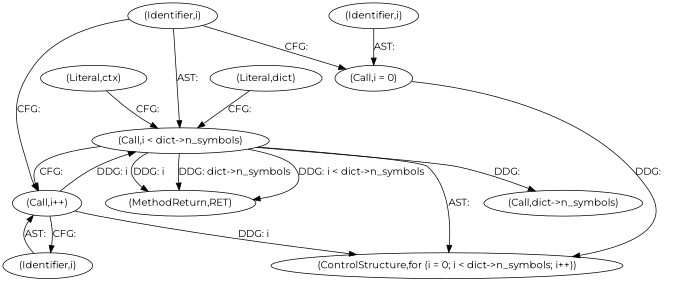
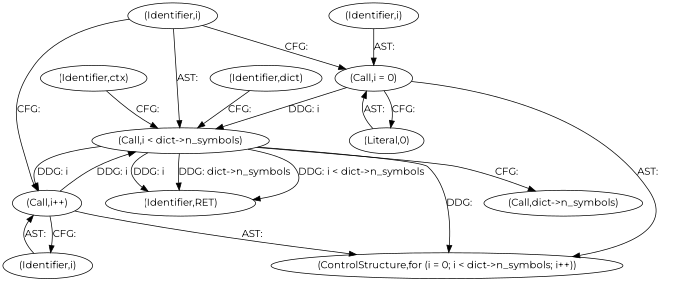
node "(Literal,ctx)": label "(Literal,ctx)" -> "(Identifier,ctx)"
node "(Literal,dict)": label "(Literal,dict)" -> "(Identifier,dict)"
edge "(Call,i = 0)" -> "(Call,i < dict->n_symbols)": added, label "DDG: i"
node "(Literal,0)": added
edge "(Call,i < dict->n_symbols)" -> "(Call,i++)": label "CFG: " -> "DDG: i"
edge "(Call,i < dict->n_symbols)" -> "(Call,dict->n_symbols)": label "DDG: " -> "CFG: "
edge "(Call,i = 0)" -> "(ControlStructure,for (i = 0; i < dict->n_symbols; i++))": label "DDG: " -> "AST: "
node "(MethodReturn,RET)": label "(MethodReturn,RET)" -> "(Identifier,RET)"
edge "(Call,i < dict->n_symbols)" -> "(ControlStructure,for (i = 0; i < dict->n_symbols; i++))": label "AST: " -> "DDG: "
edge "(Call,i++)" -> "(ControlStructure,for (i = 0; i < dict->n_symbols; i++))": label "DDG: i" -> "AST: "
